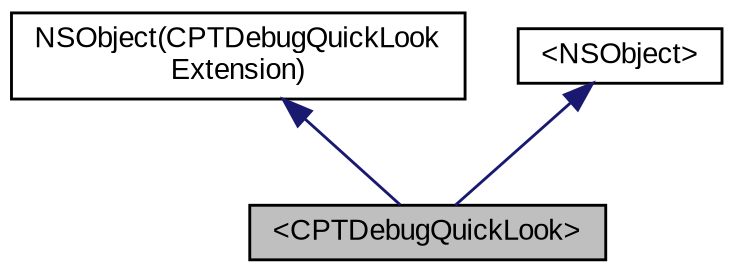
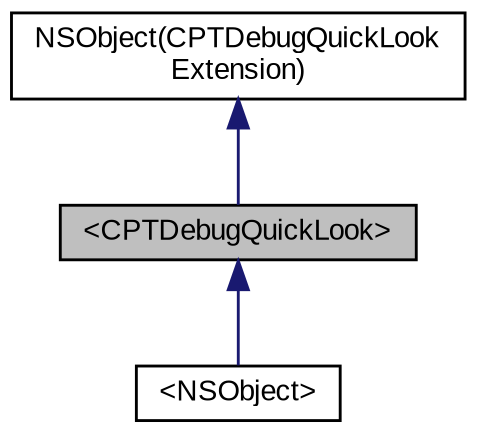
edge "<CPTDebugQuickLook>" -> "<NSObject>": reversed
